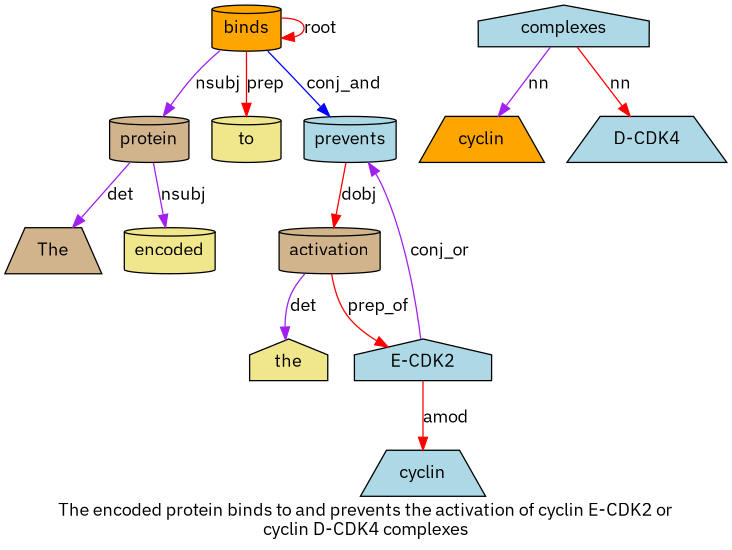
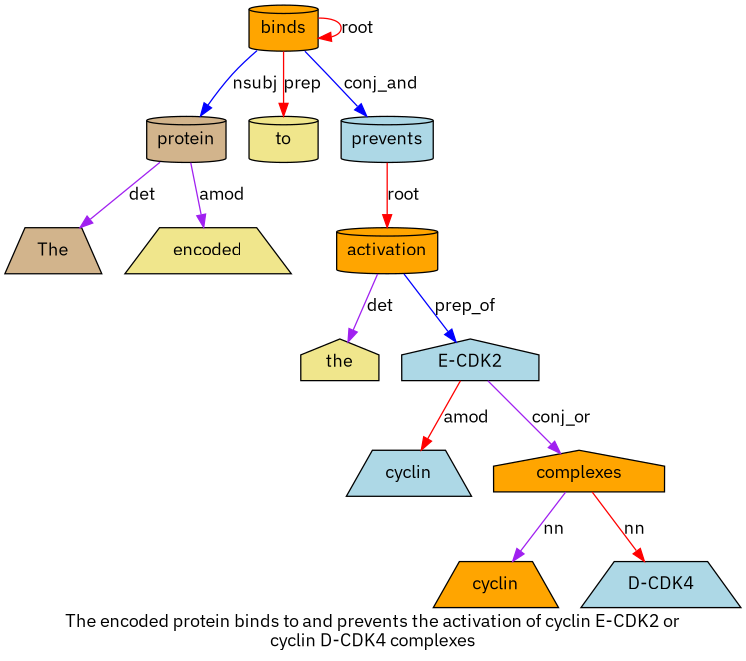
node "complexes": fillcolor lightblue -> orange
edge "binds" -> "protein": color purple -> blue
edge "protein" -> "encoded": label "nsubj" -> "amod"
edge "prevents" -> "activation": label "dobj" -> "root"
node "encoded": shape cylinder -> trapezium
node "activation": fillcolor tan -> orange
edge "E-CDK2" -> "prevents": now "E-CDK2" -> "complexes"
edge "activation" -> "E-CDK2": color red -> blue
